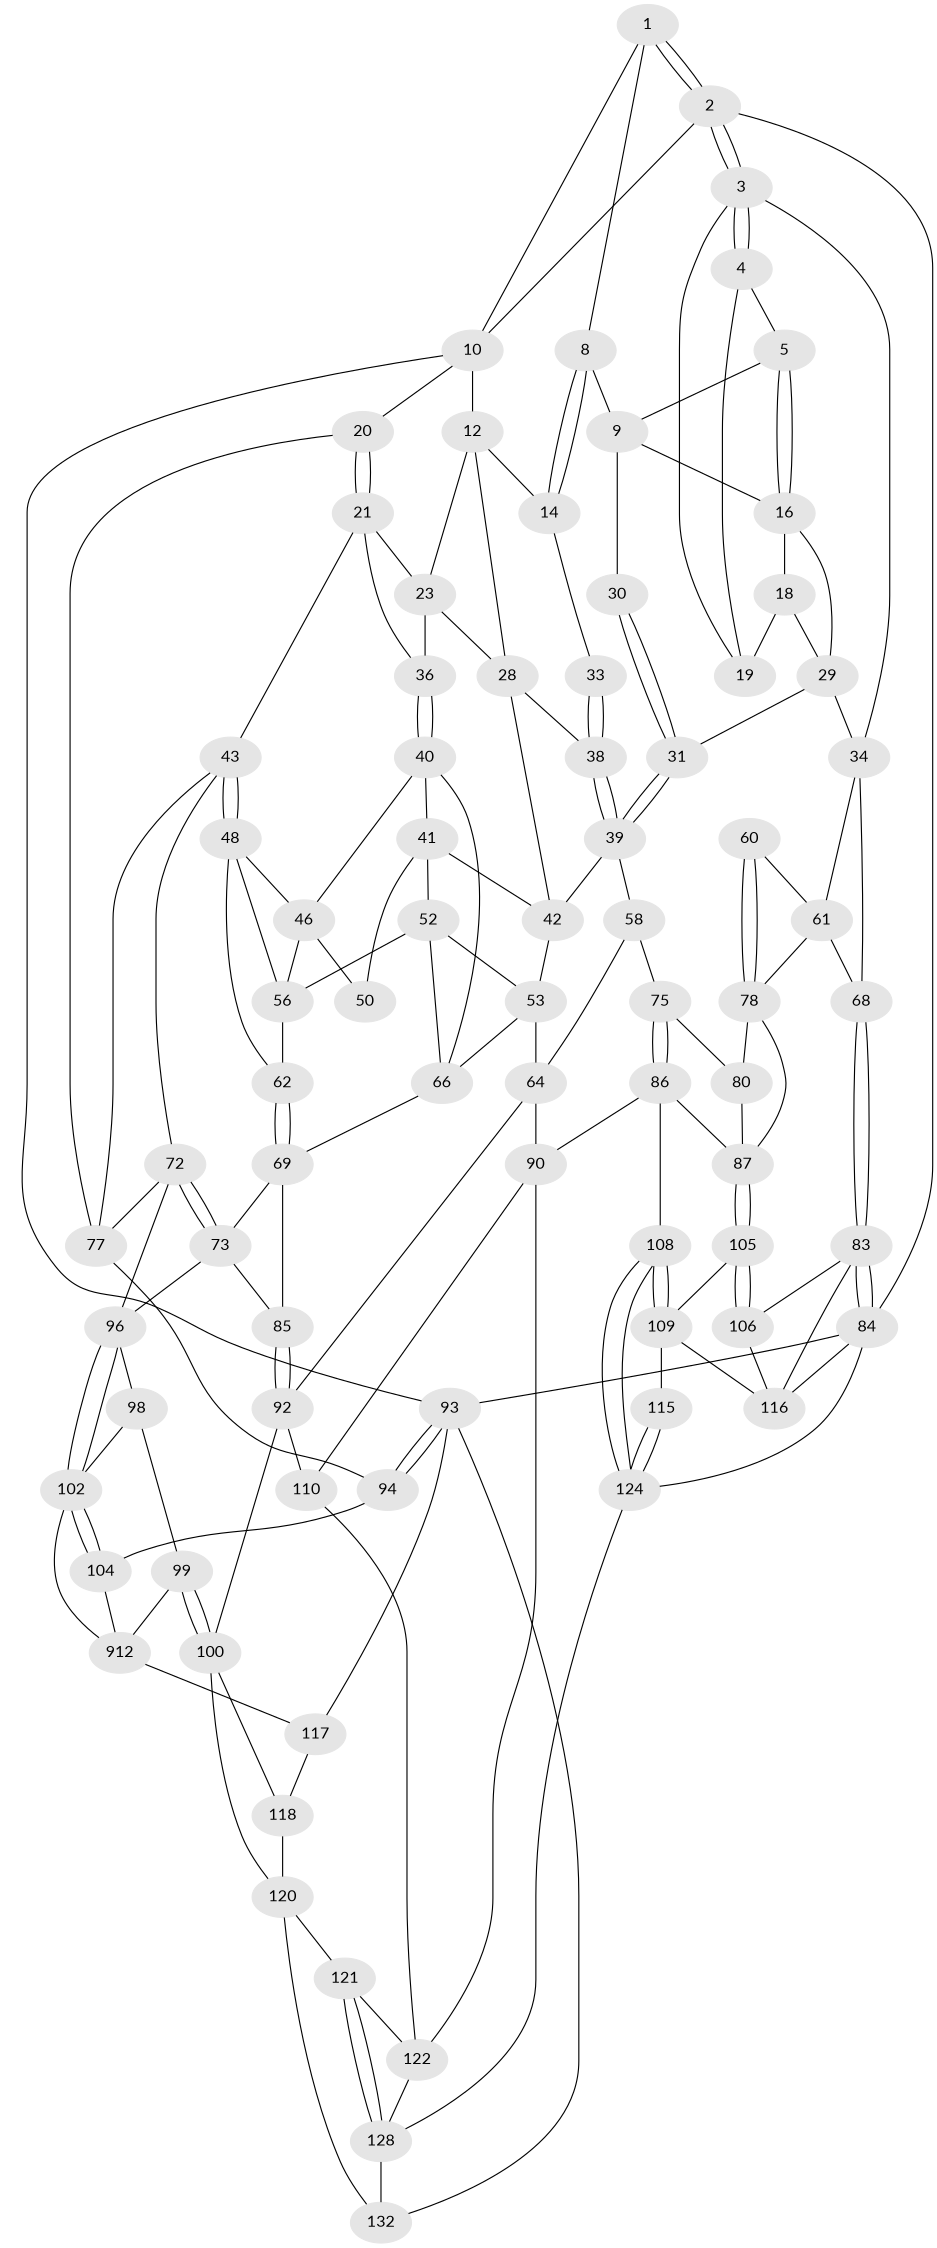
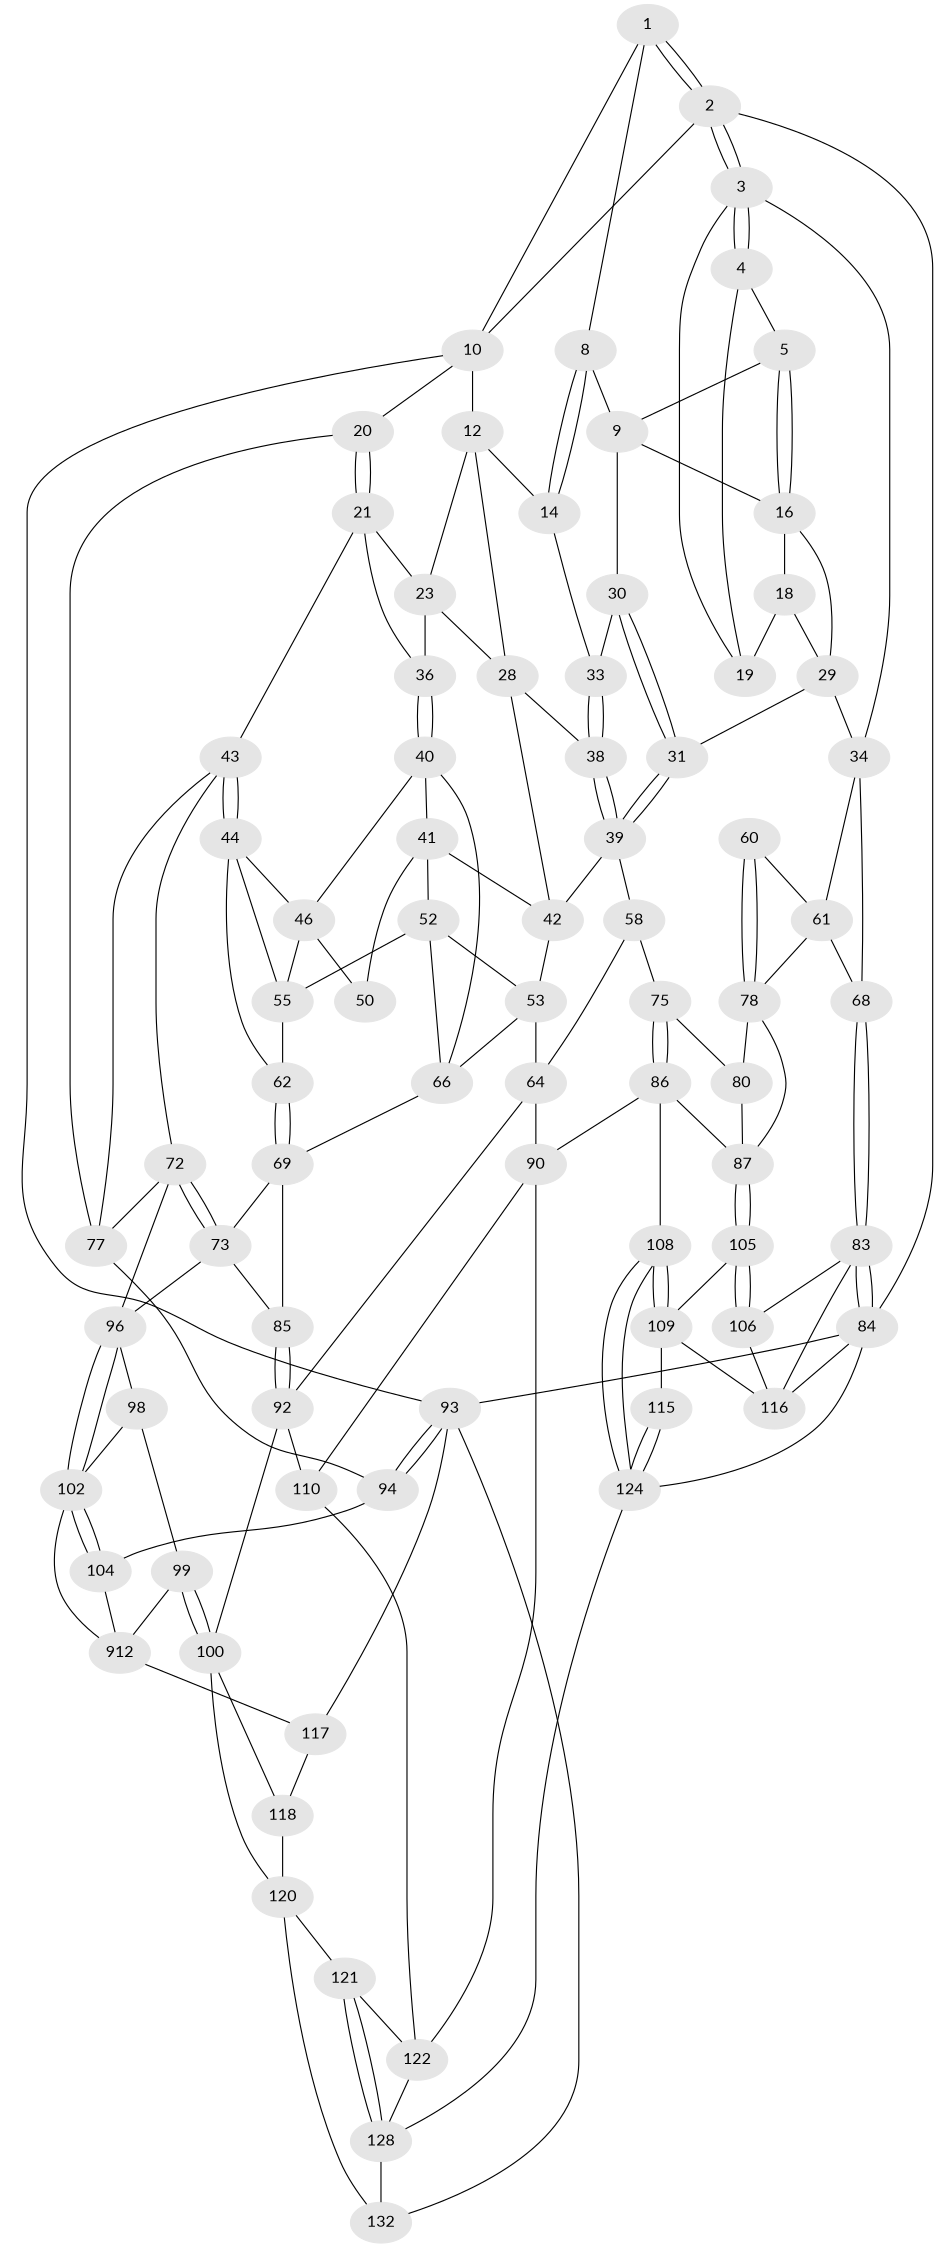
edge "30" -- "33": added
node "48": label "48" -> "44"
node "56": label "56" -> "55"
